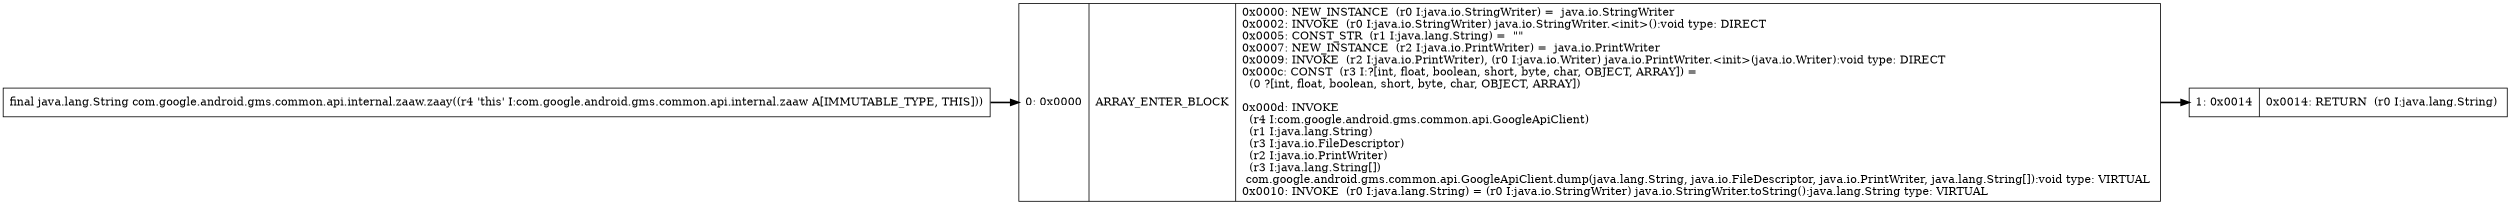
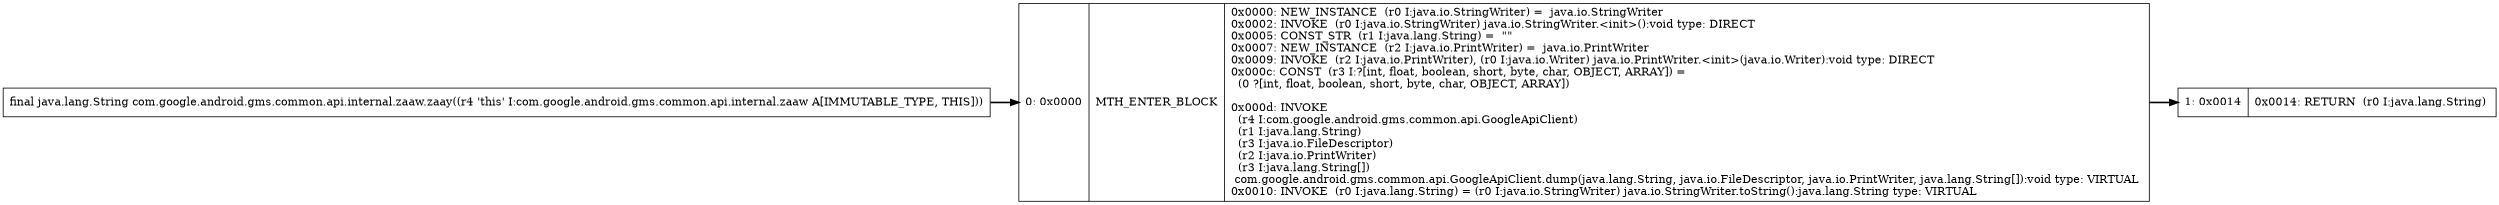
node "0: 0x0000": text "ARRAY_ENTER_BLOCK" -> "MTH_ENTER_BLOCK"
